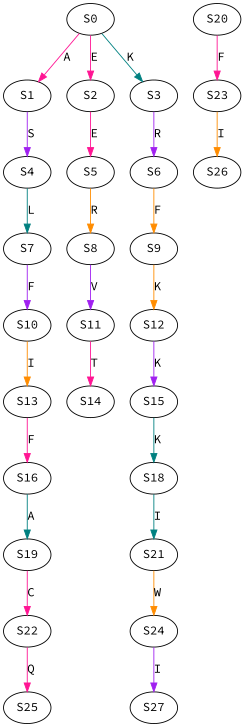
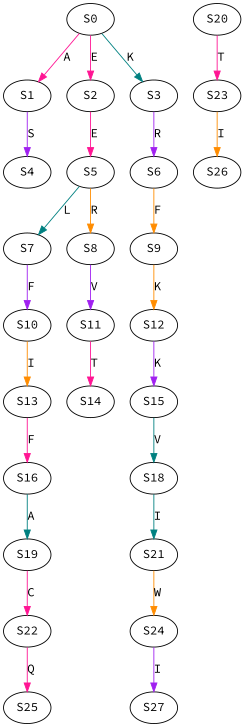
edge "S20" -> "S23": label "F" -> "T"
edge "S4" -> "S7": now "S5" -> "S7"
edge "S15" -> "S18": label "K" -> "V"
